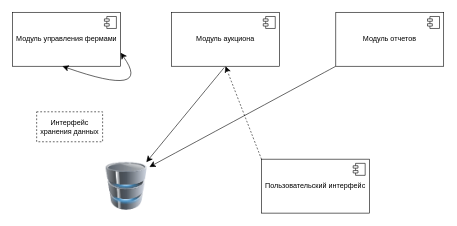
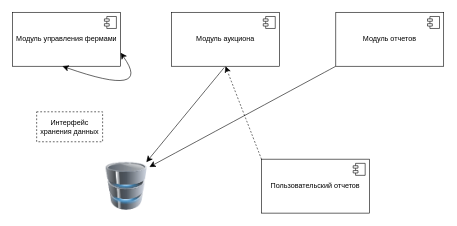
node "Пользовательский интерфейс": label "Пользовательский интерфейс" -> "Пользовательский отчетов"
